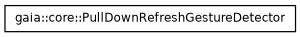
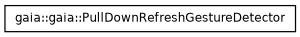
node "gaia::core::PullDownRefreshGestureDetector": label "gaia::core::PullDownRefreshGestureDetector" -> "gaia::gaia::PullDownRefreshGestureDetector"
